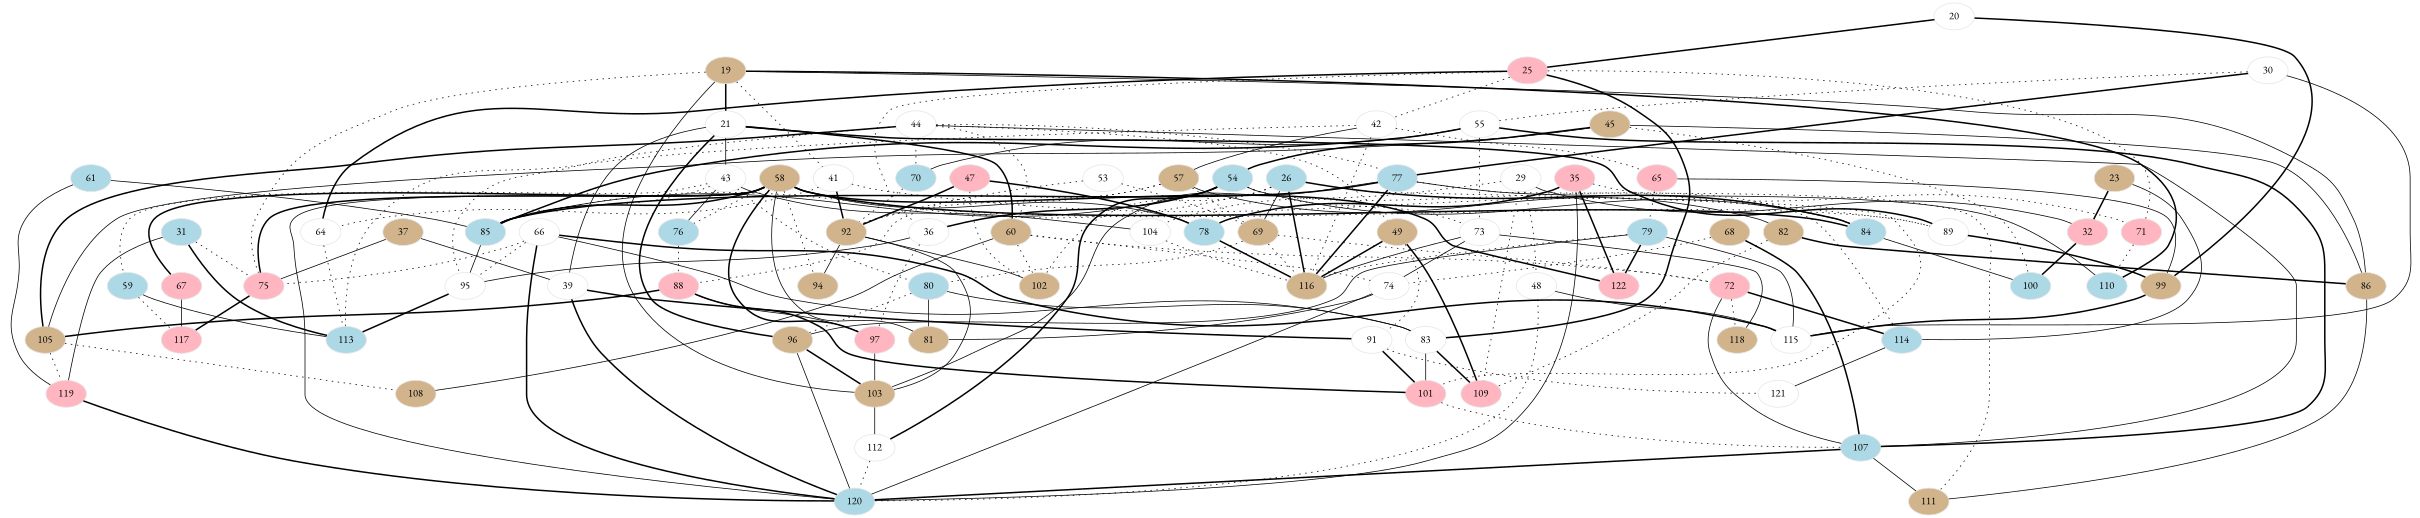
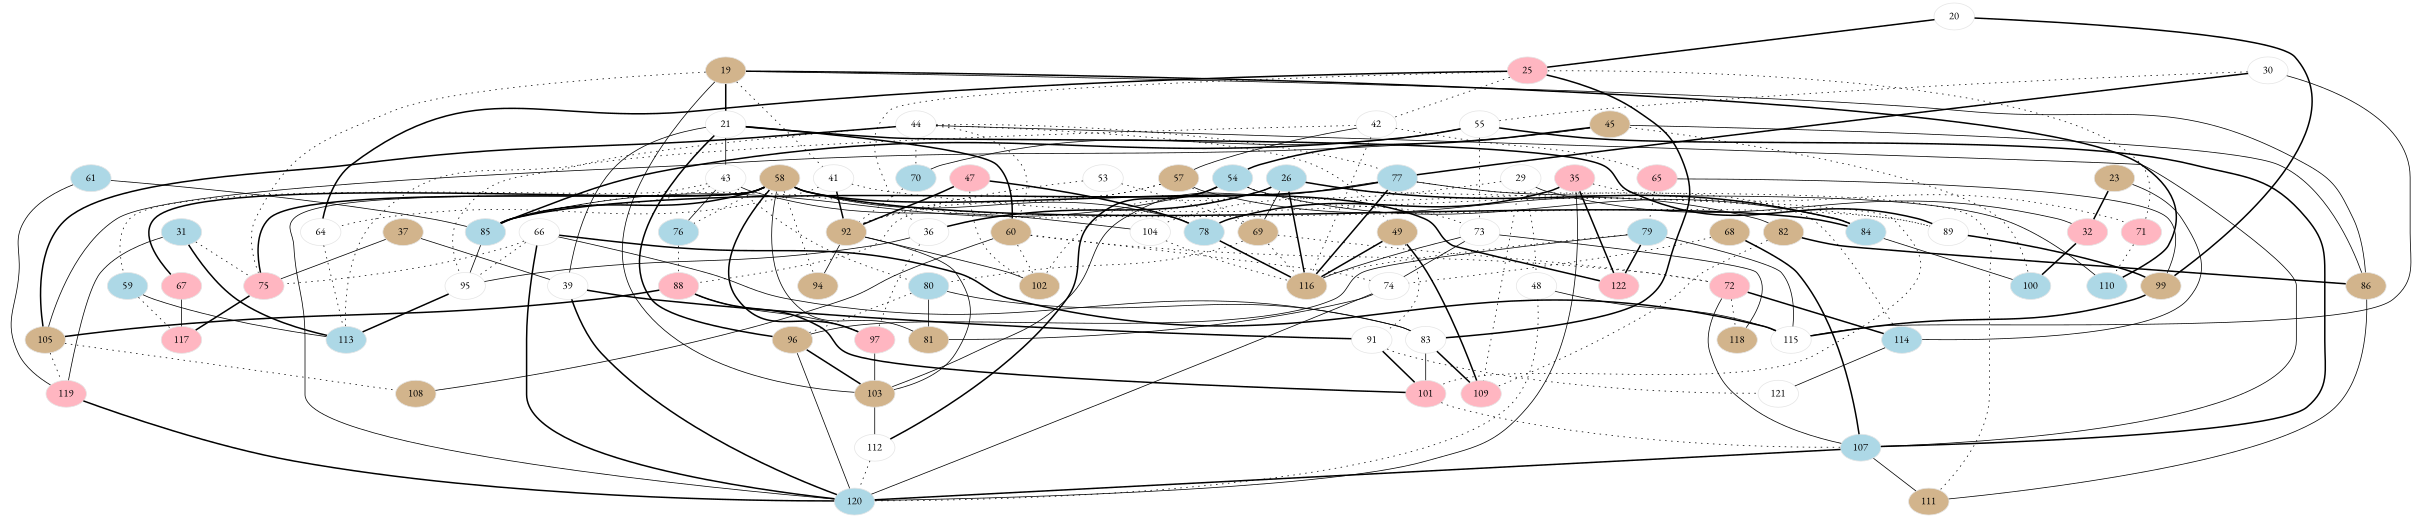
edge "54" -- "36": now "26" -- "36"
